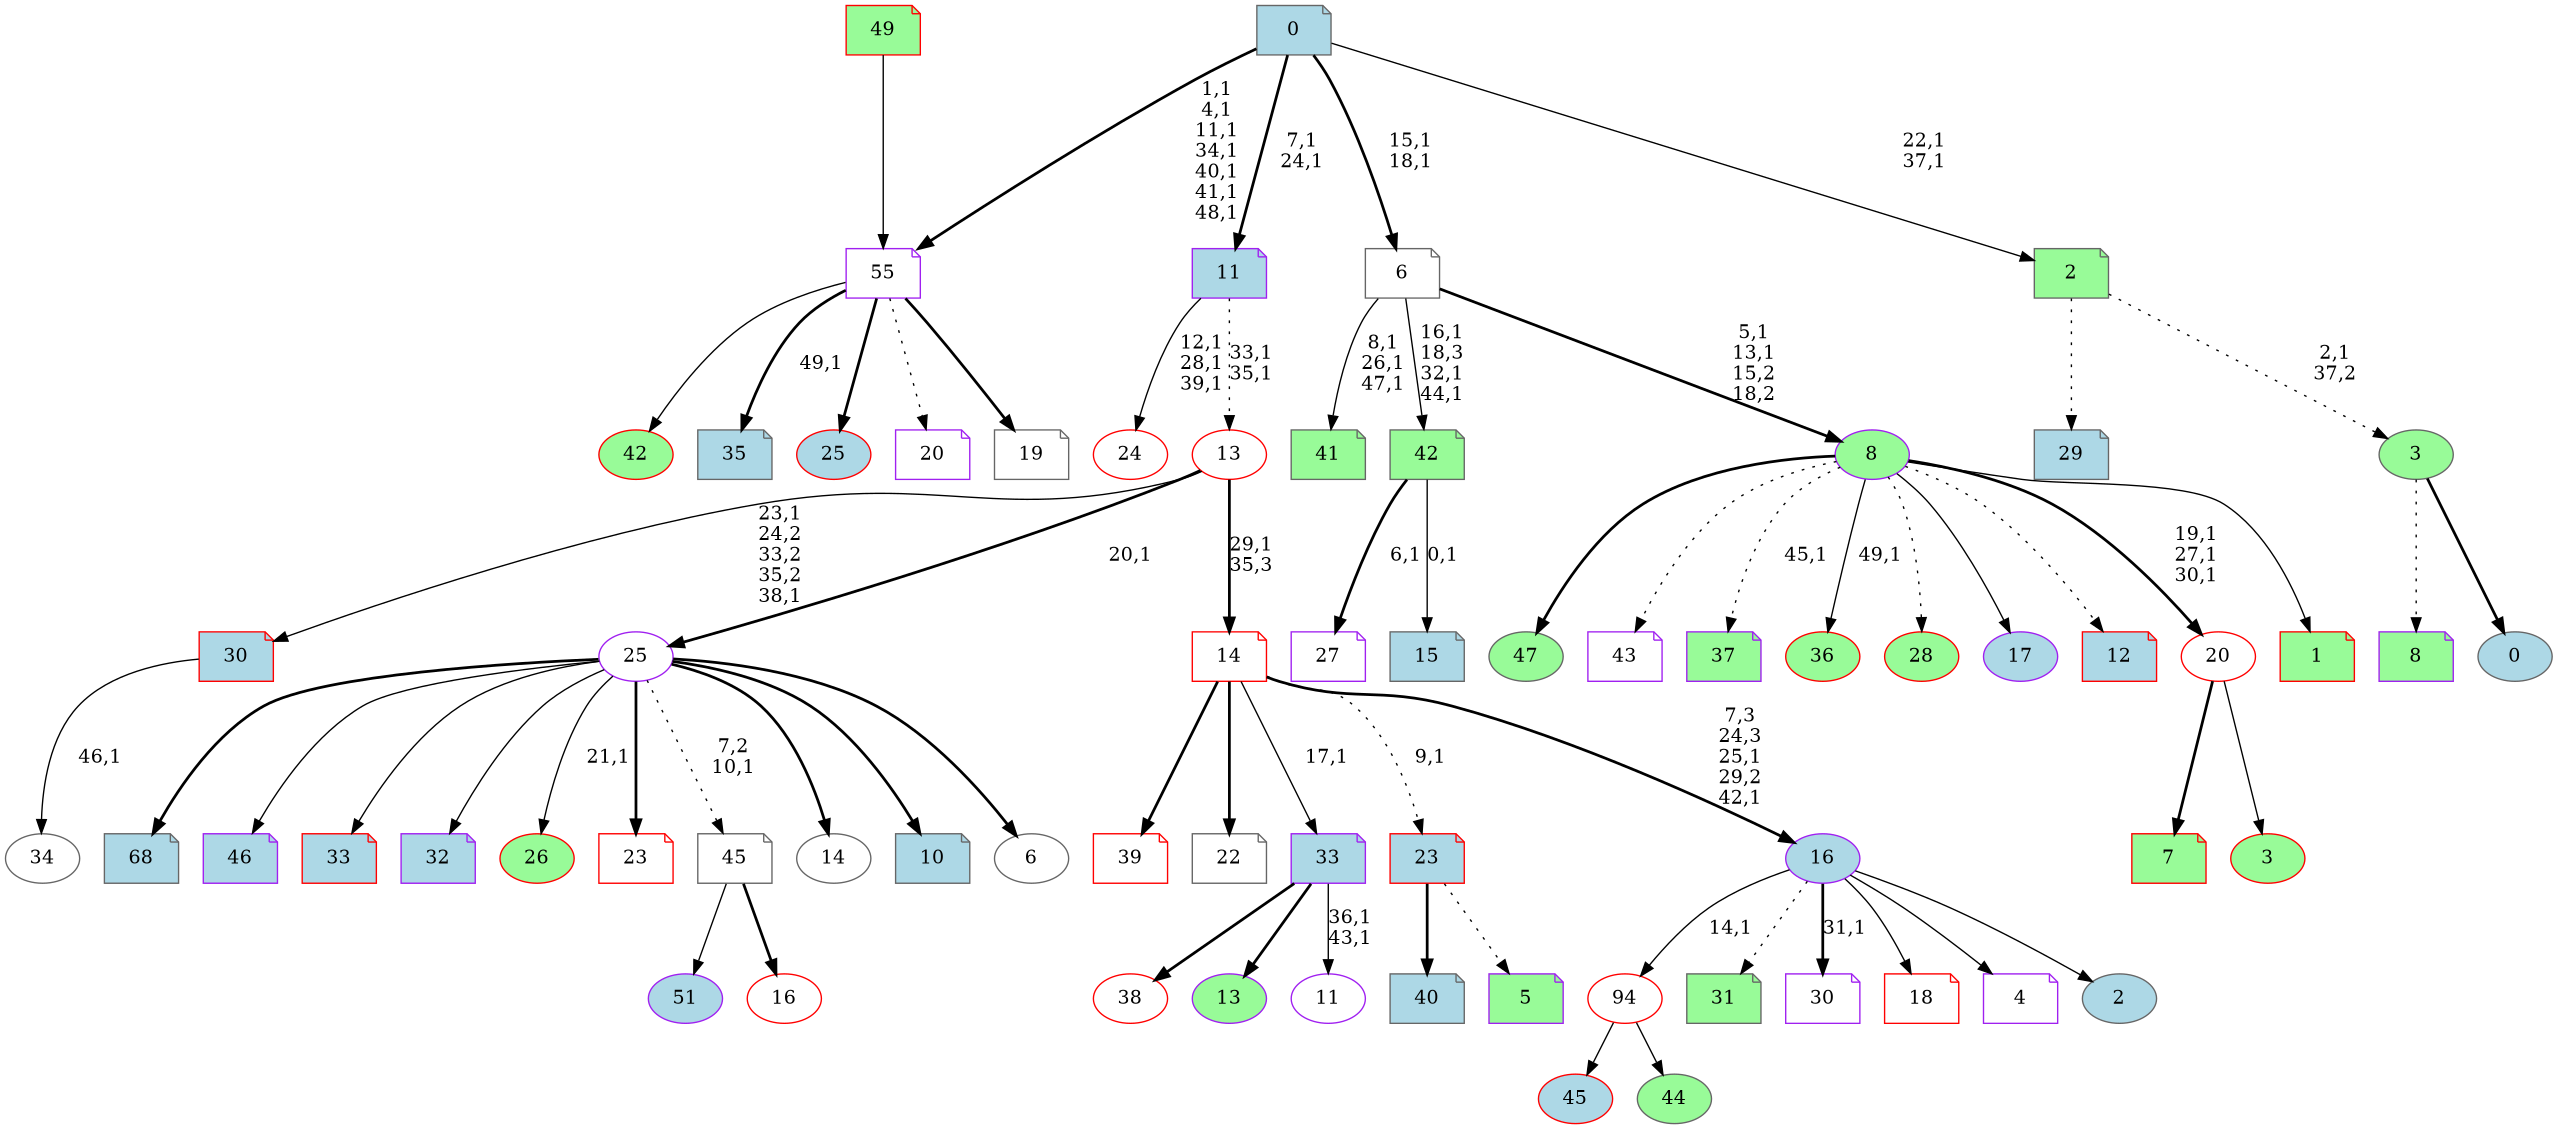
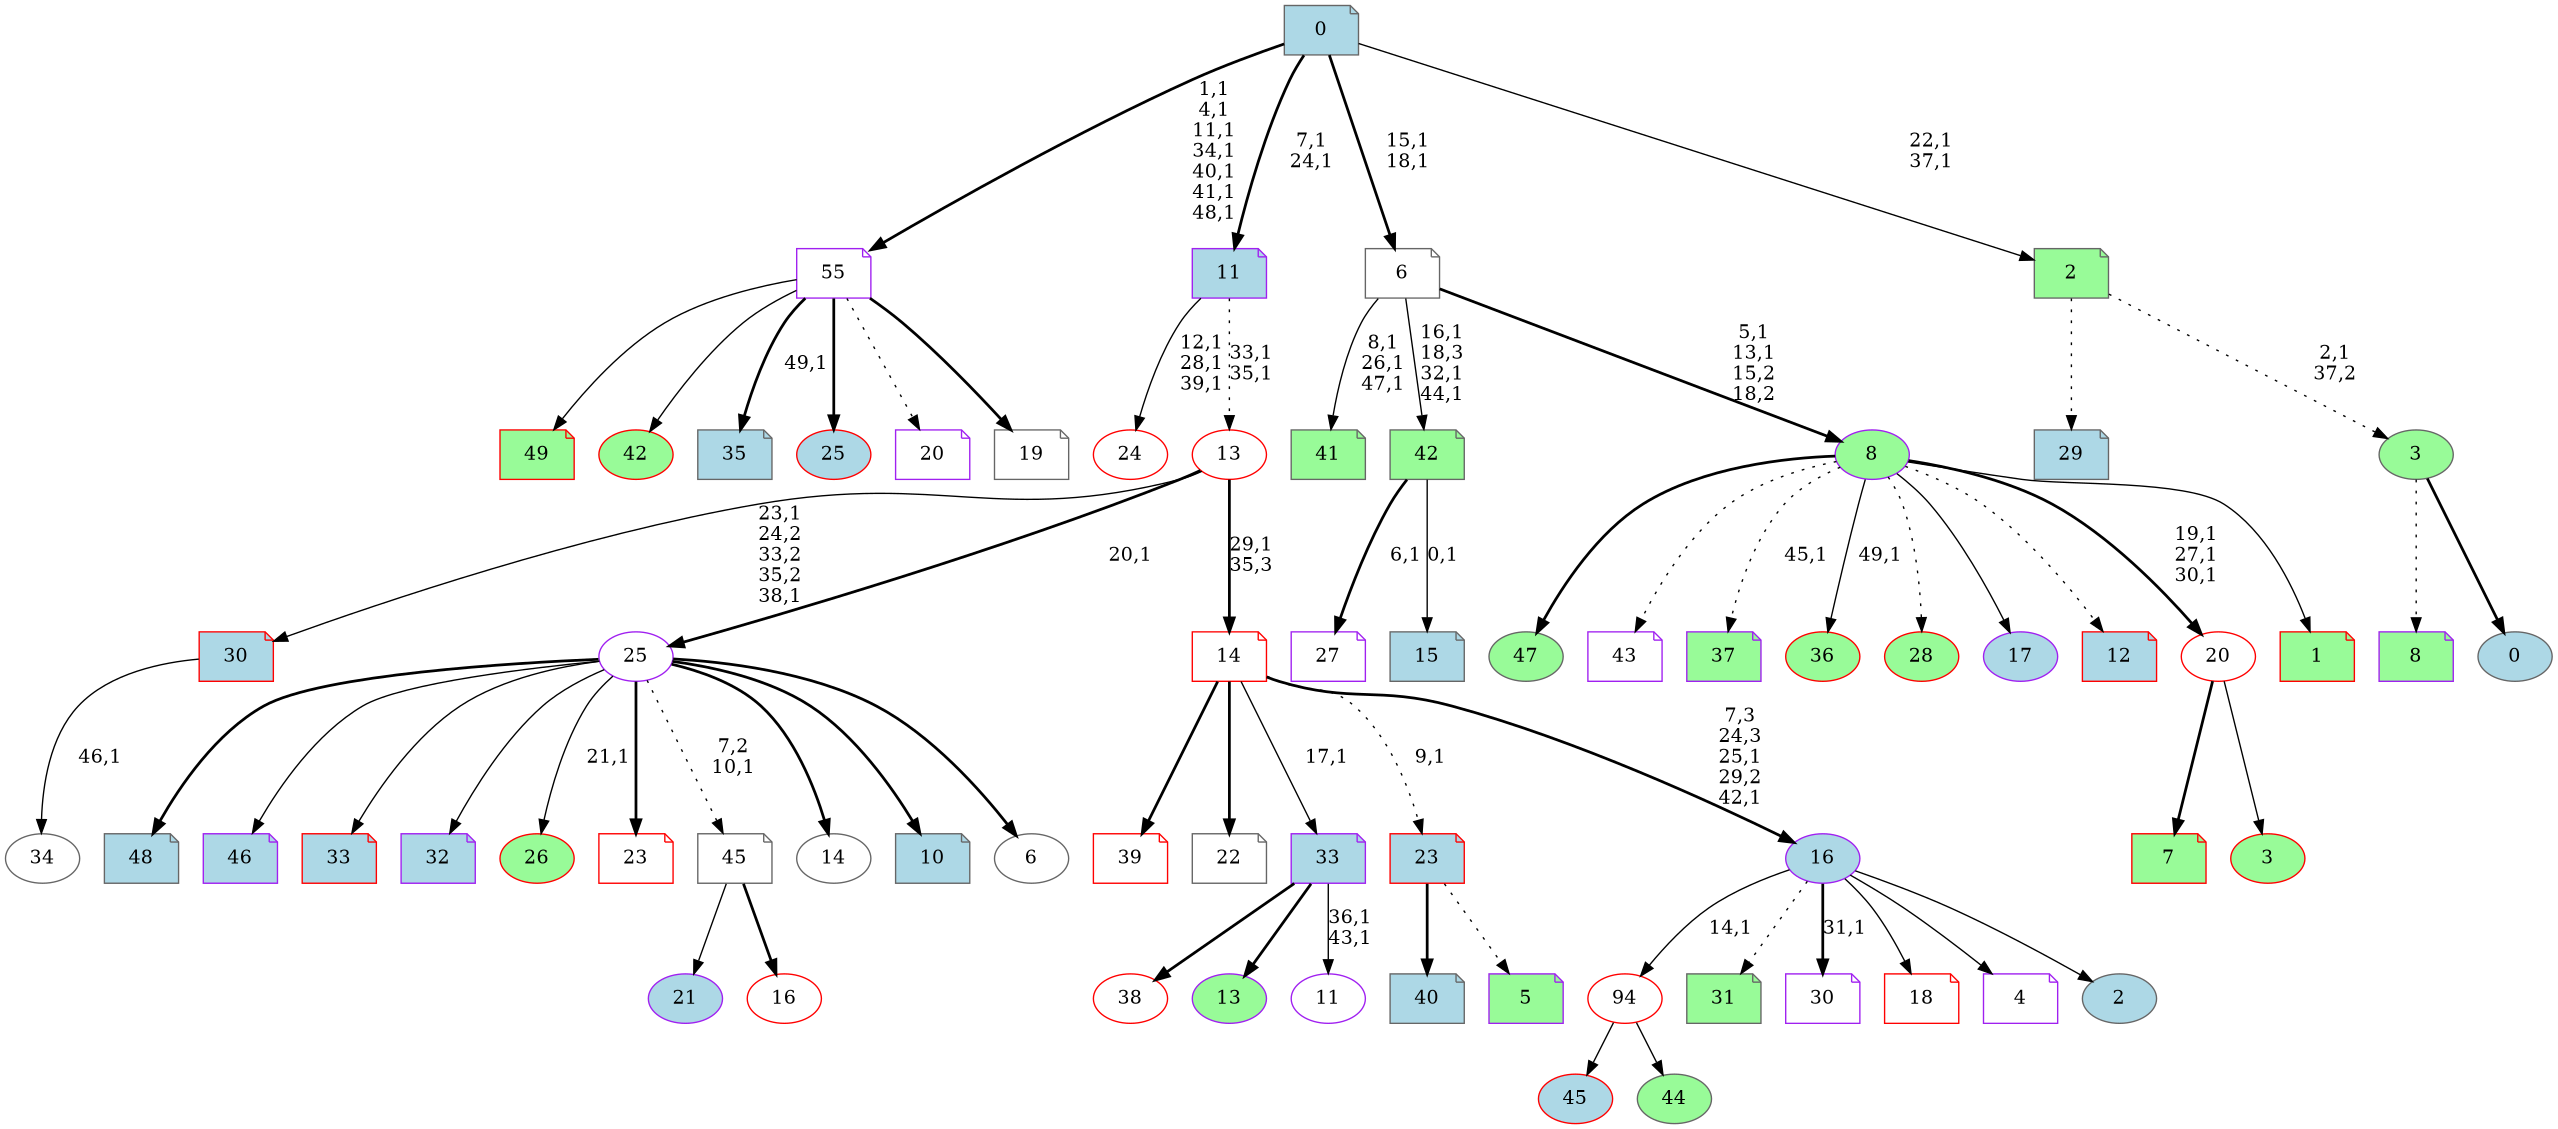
edge "49" -> "55": reversed
node "68": label "68" -> "48"
node "51": label "51" -> "21"
